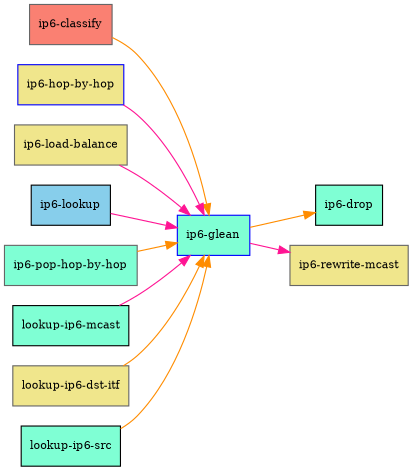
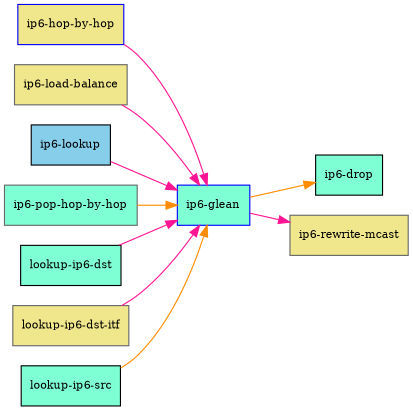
node "ip6-classify": removed
edge "lookup-ip6-dst-itf" -> "ip6-glean": color darkorange -> deeppink
node "lookup-ip6-mcast": label "lookup-ip6-mcast" -> "lookup-ip6-dst"
